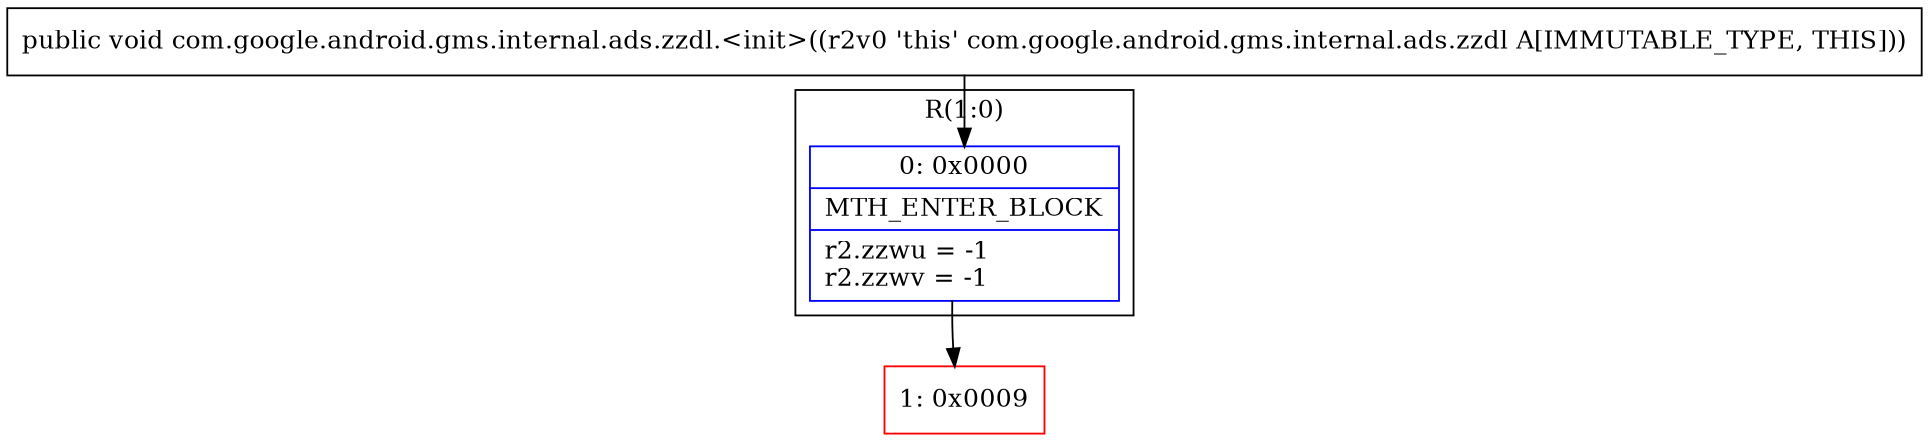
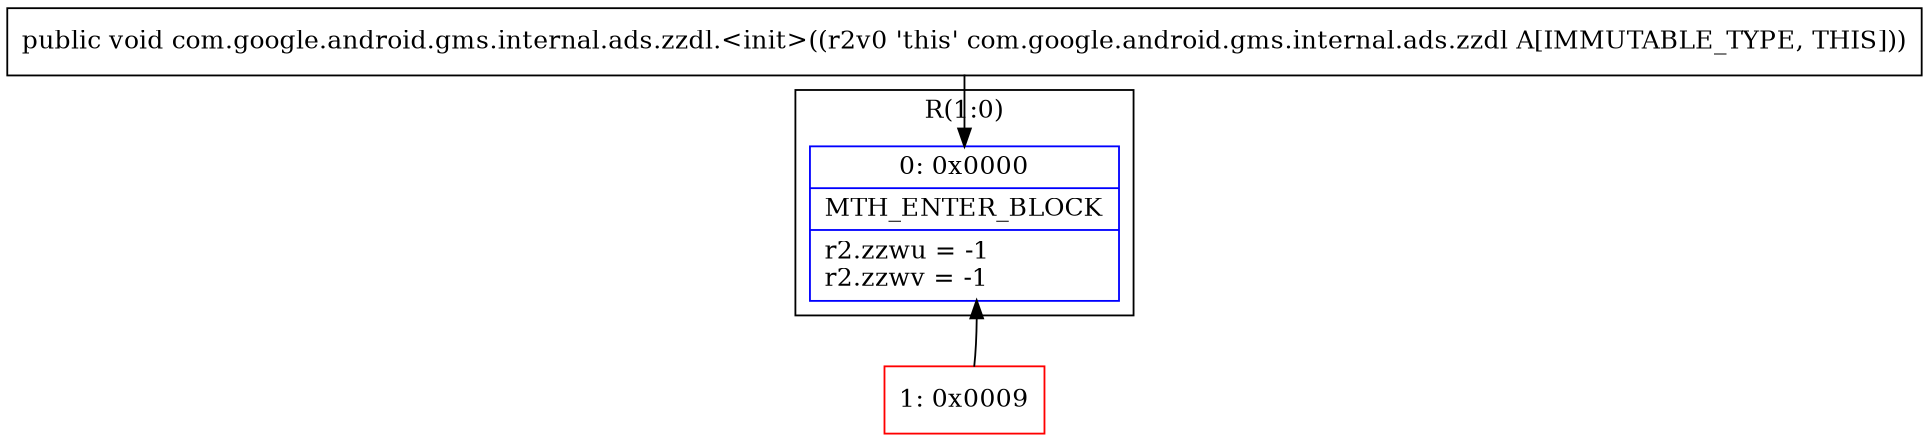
edge "0: 0x0000" -> "1: 0x0009": reversed
